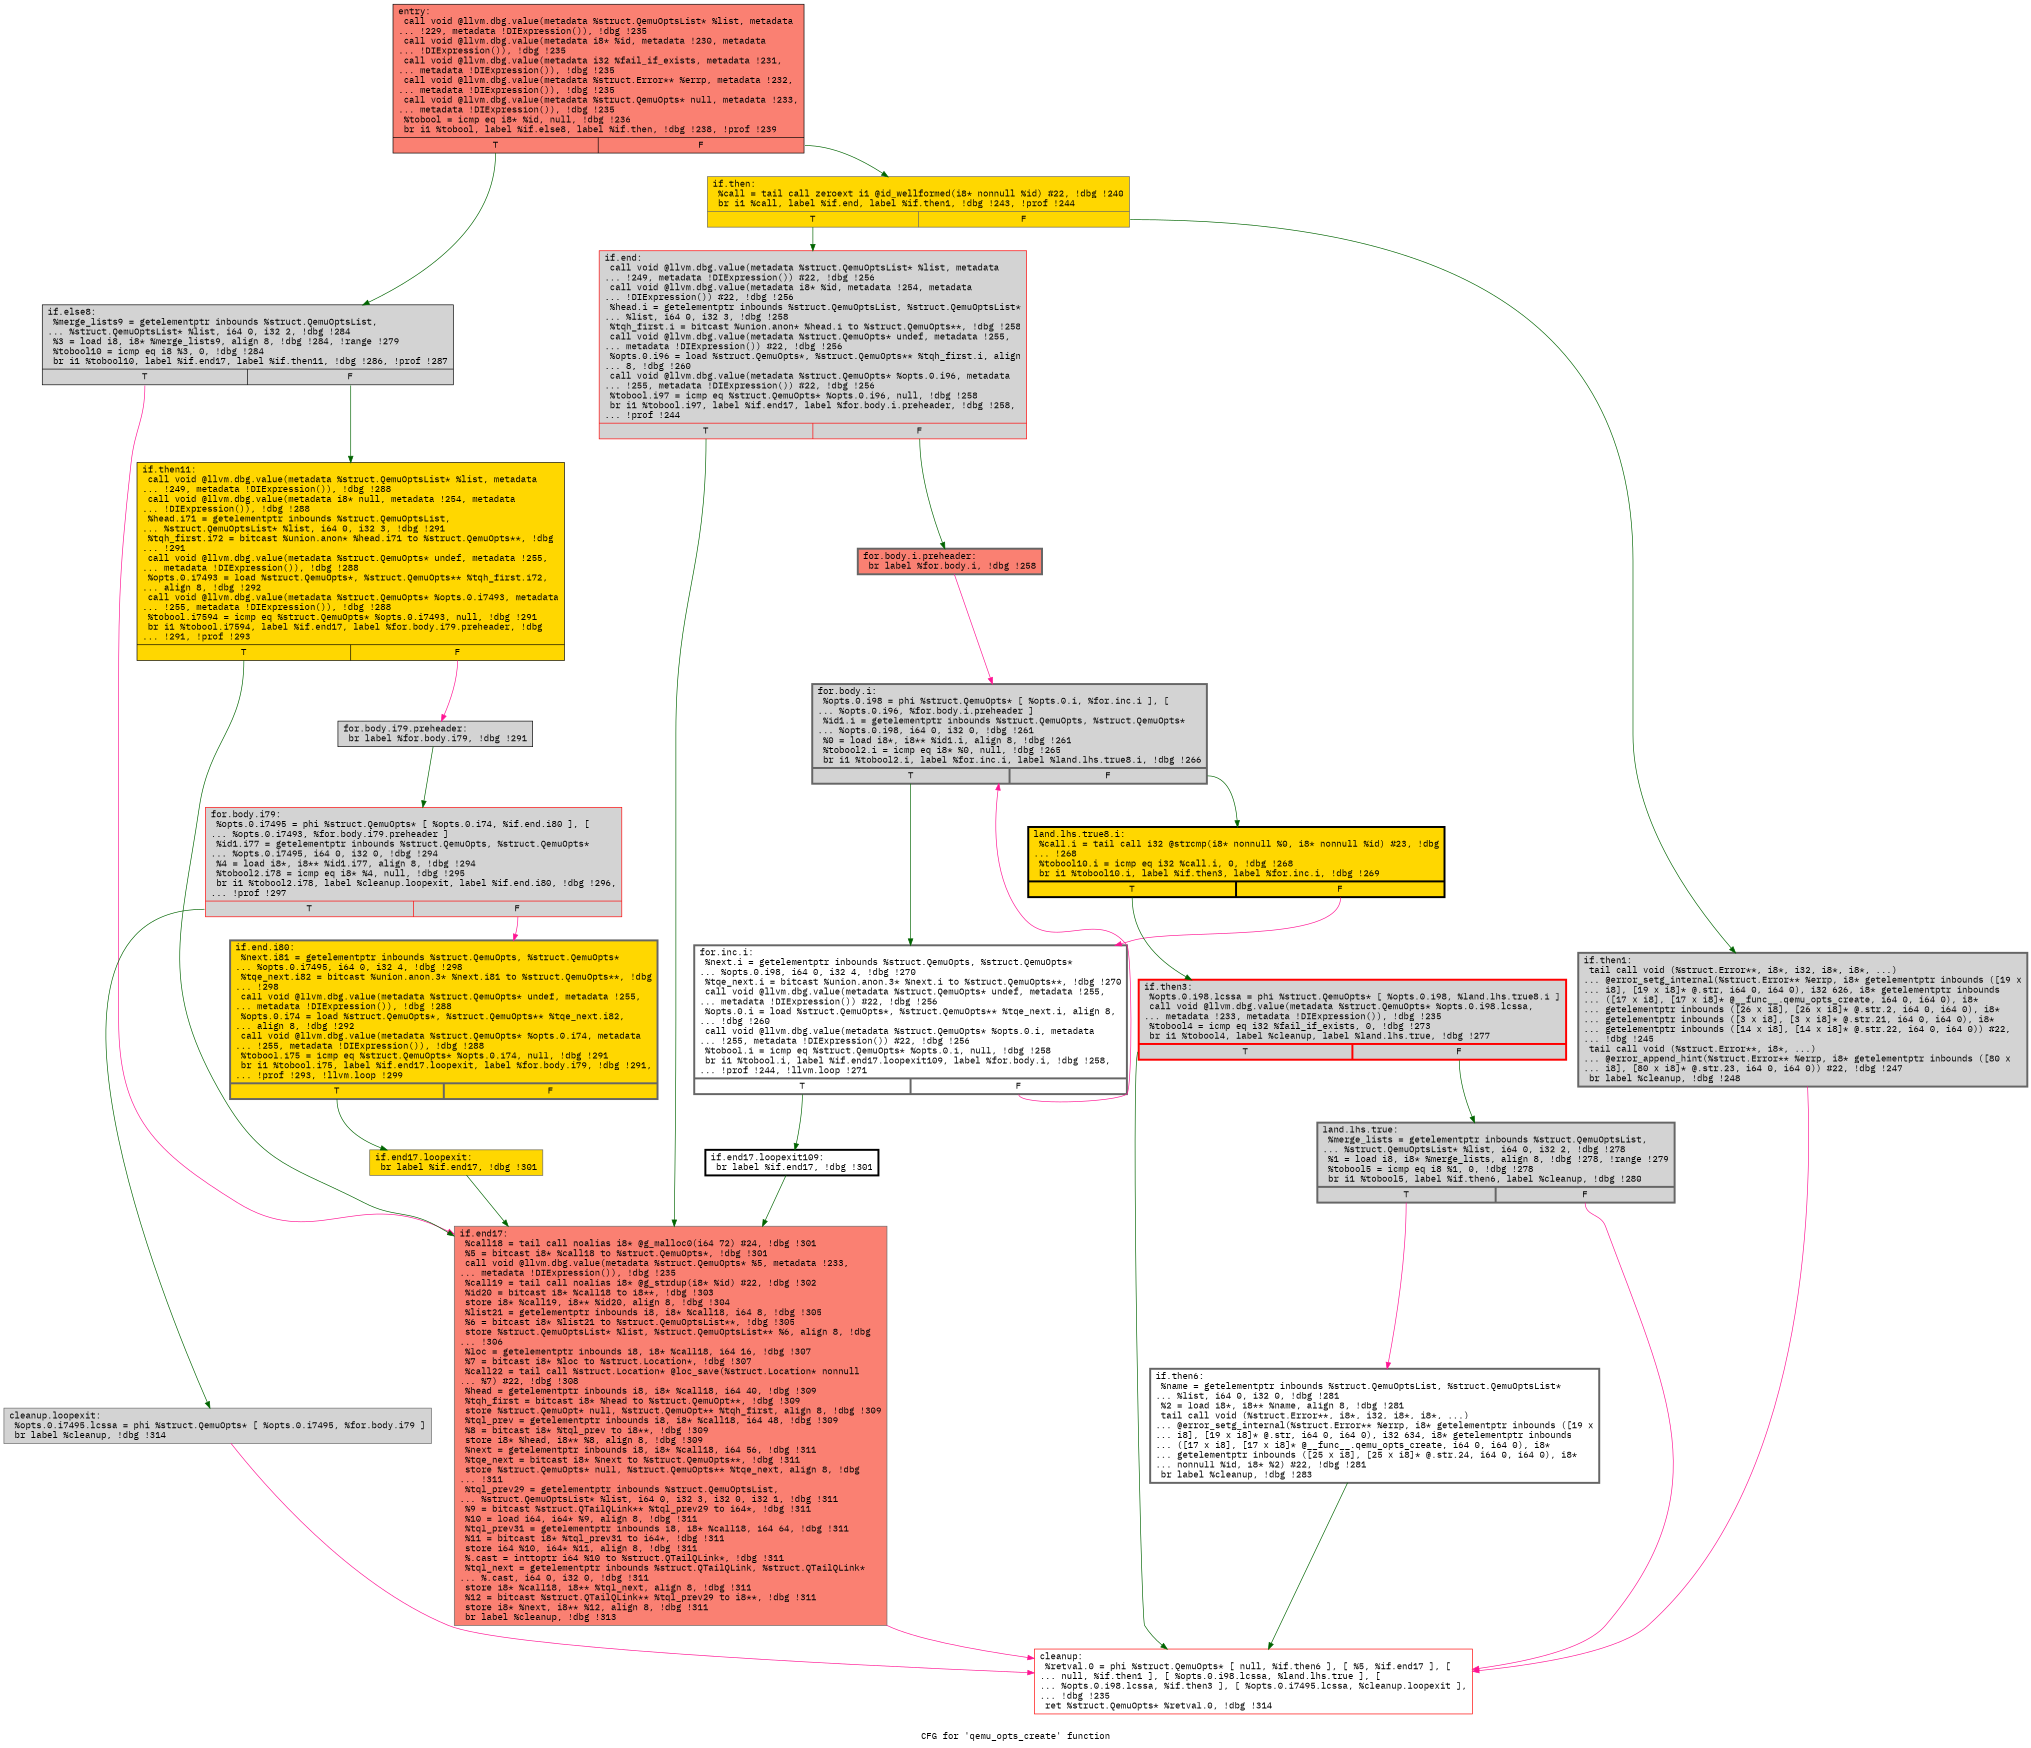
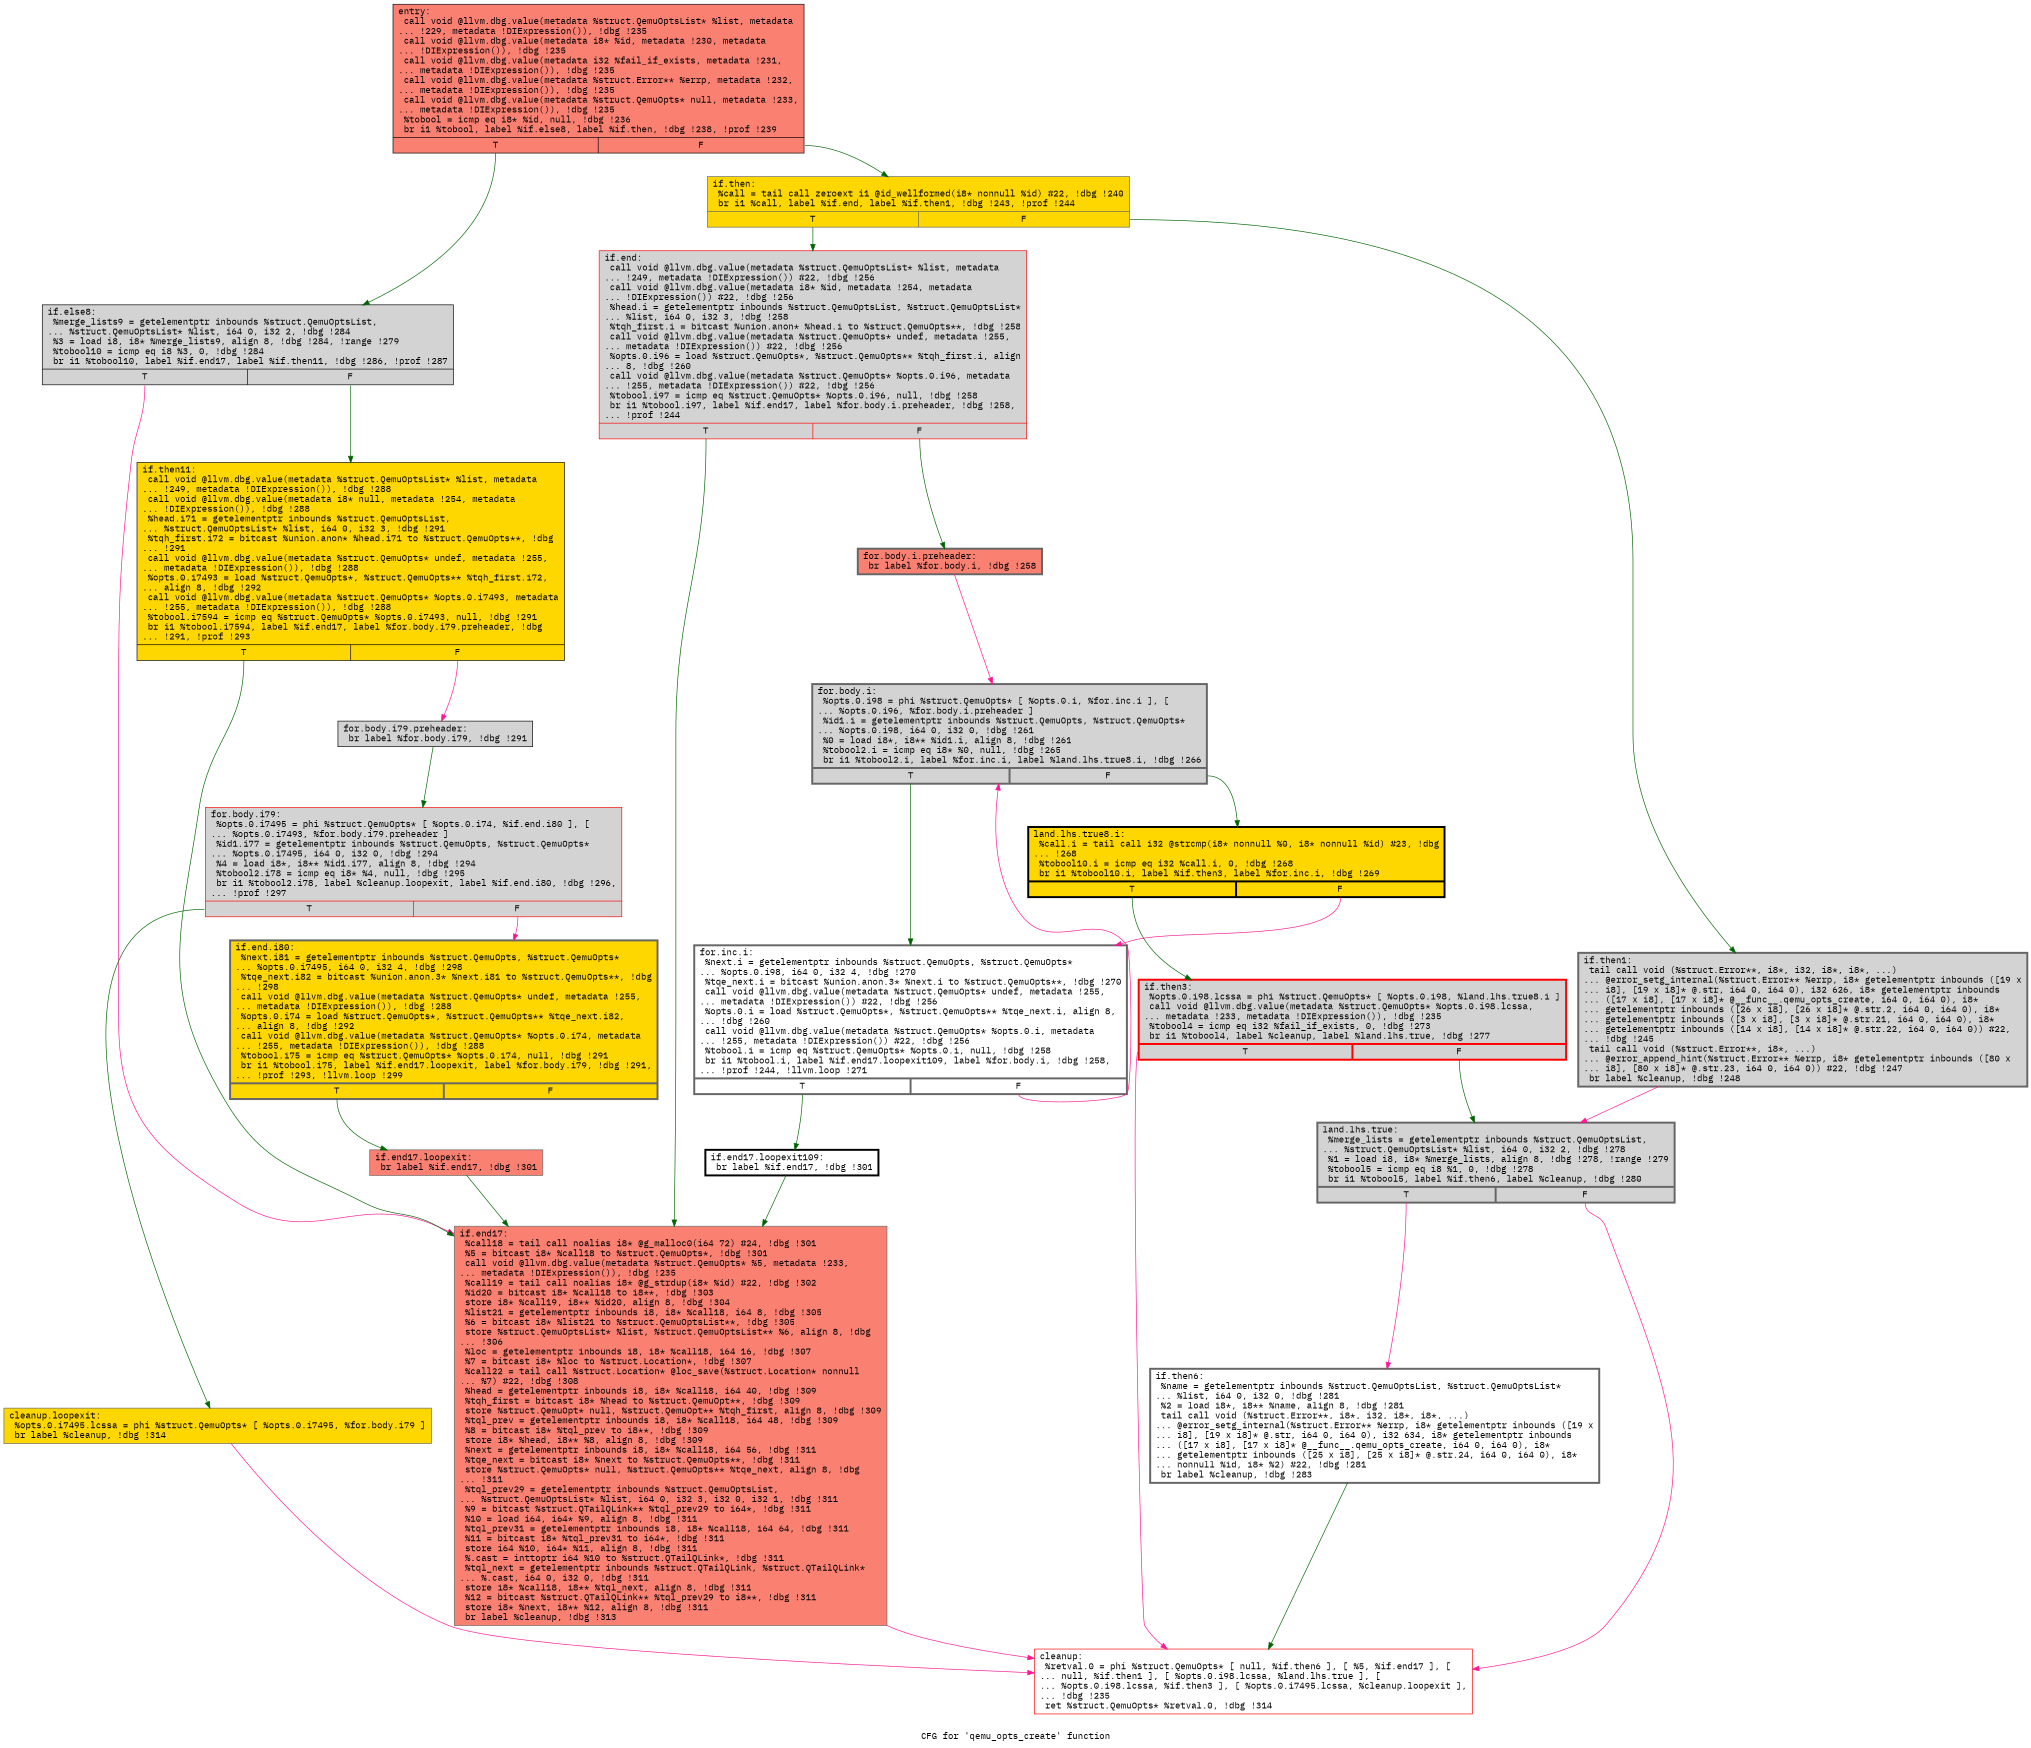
node "if.end17.loopexit:": fillcolor gold -> salmon
edge "if.then3:" -> "cleanup:": color darkgreen -> deeppink
node "cleanup.loopexit:": fillcolor lightgrey -> gold
edge "if.then1:" -> "cleanup:": now "if.then1:" -> "land.lhs.true:"
